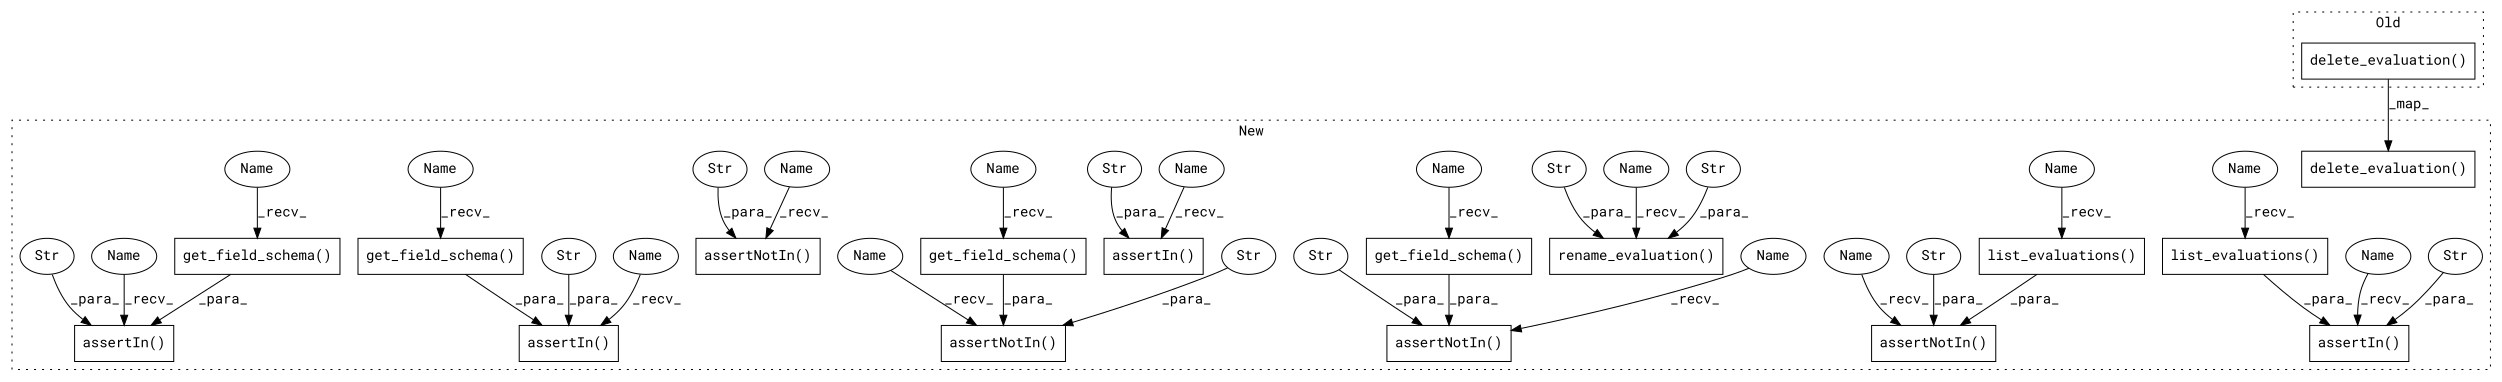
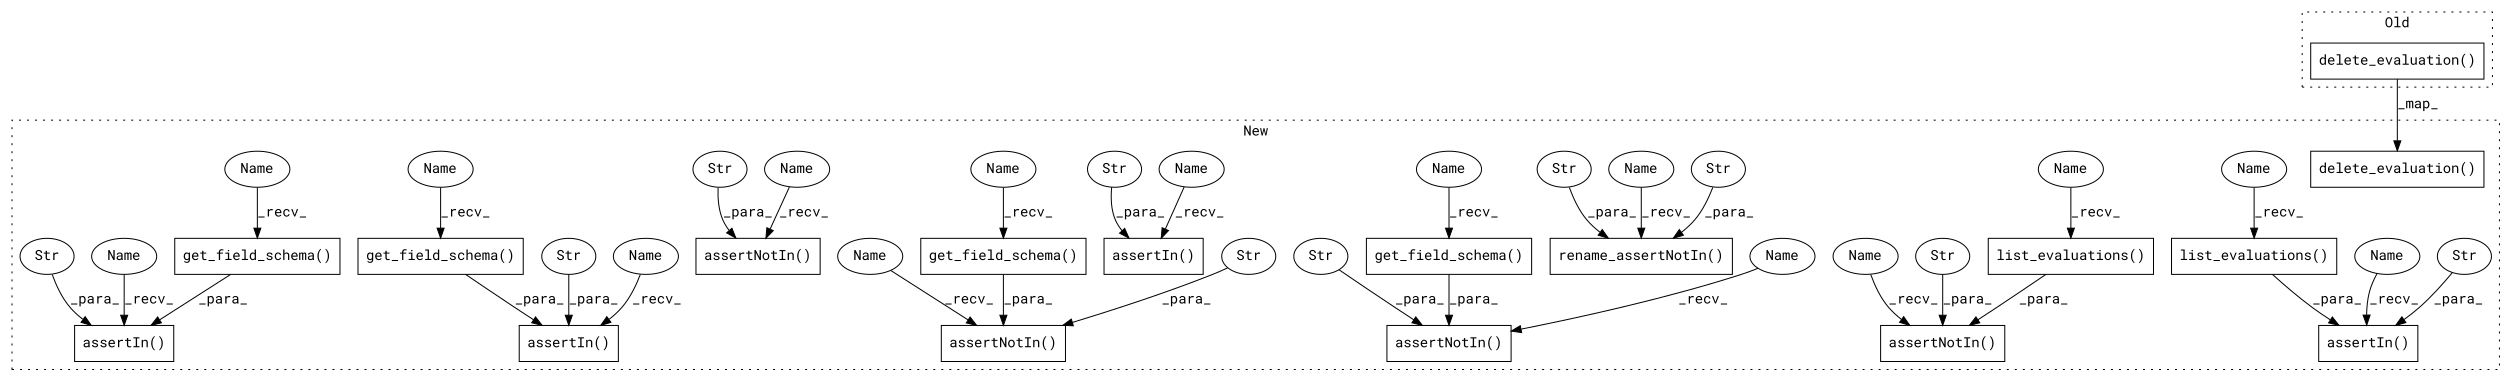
node "rename_evaluation()": label "rename_evaluation()" -> "rename_assertNotIn()"
